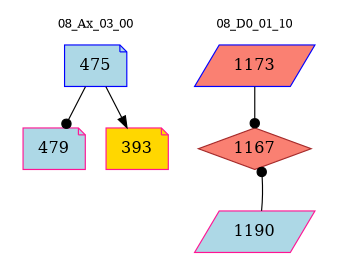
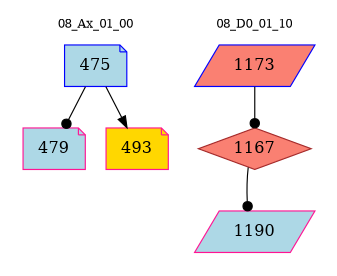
cluster "08_Ax_03_00": label "08_Ax_03_00" -> "08_Ax_01_00"
node "393": label "393" -> "493"
edge "1190" -> "1167": reversed
